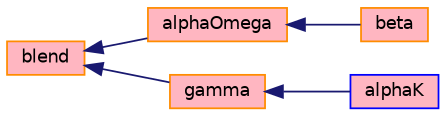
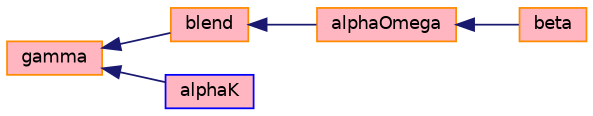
edge "gamma" -> "blend": reversed
